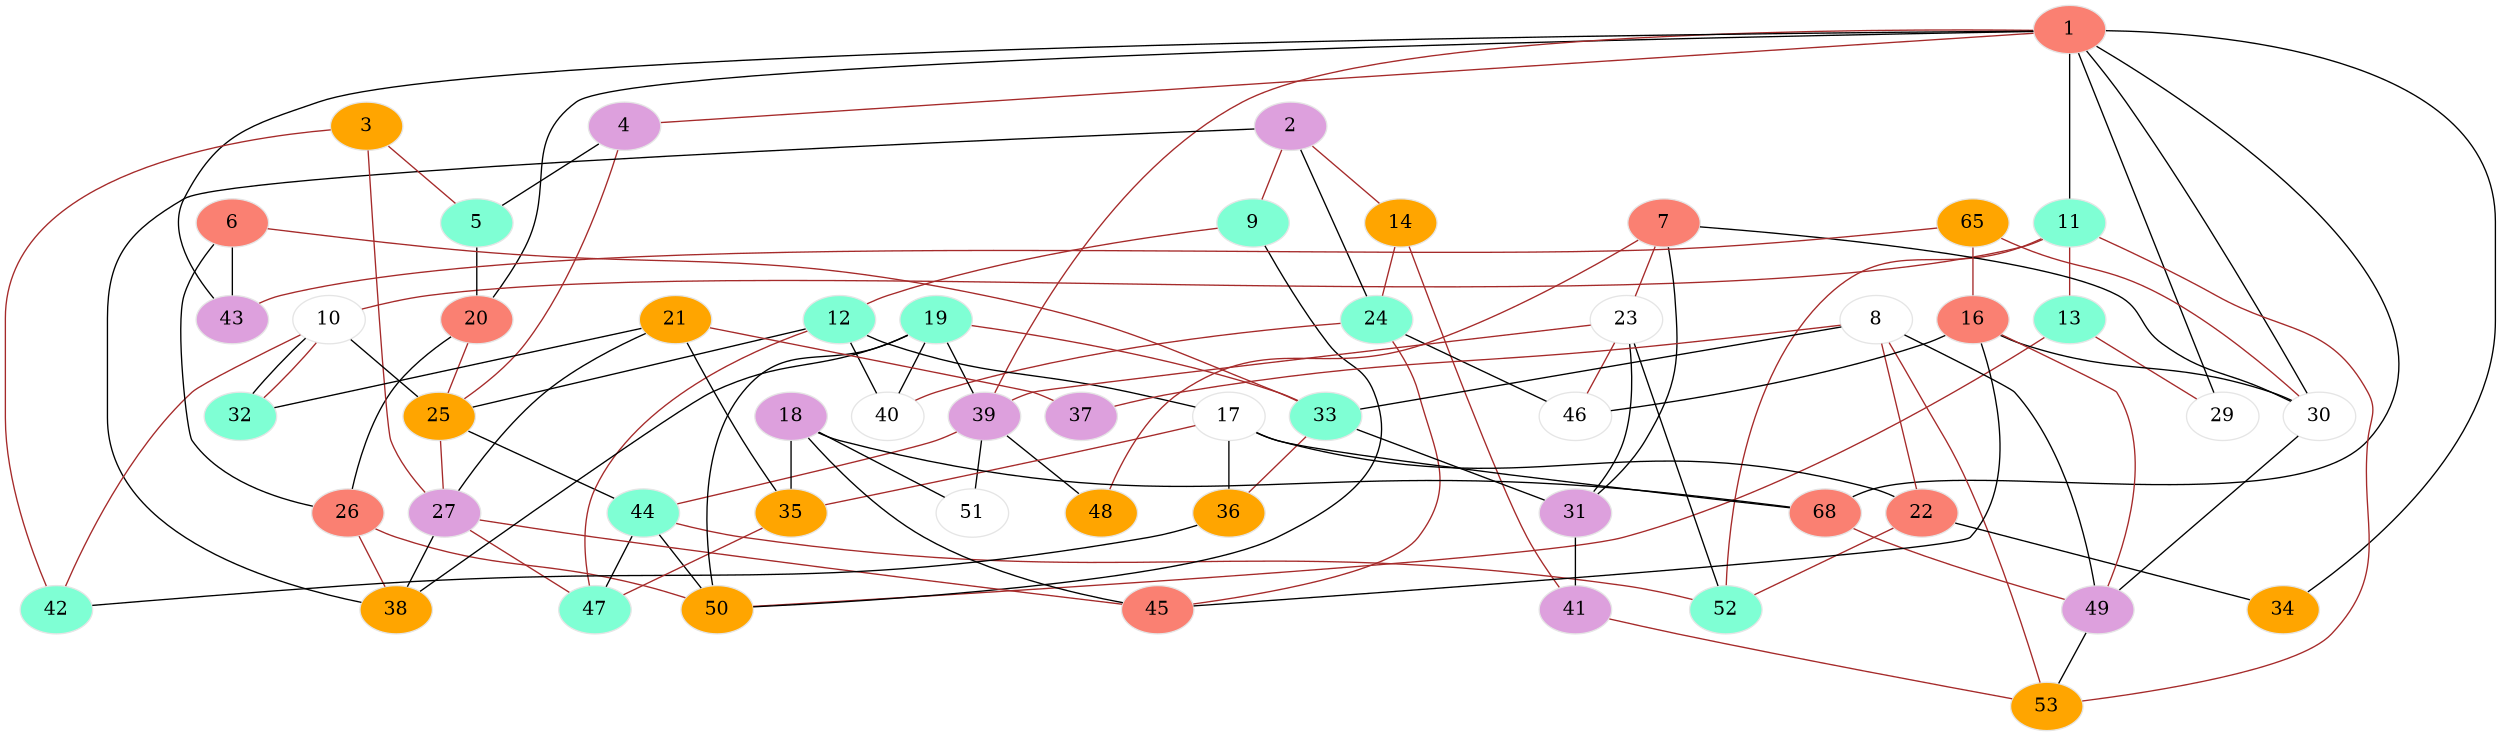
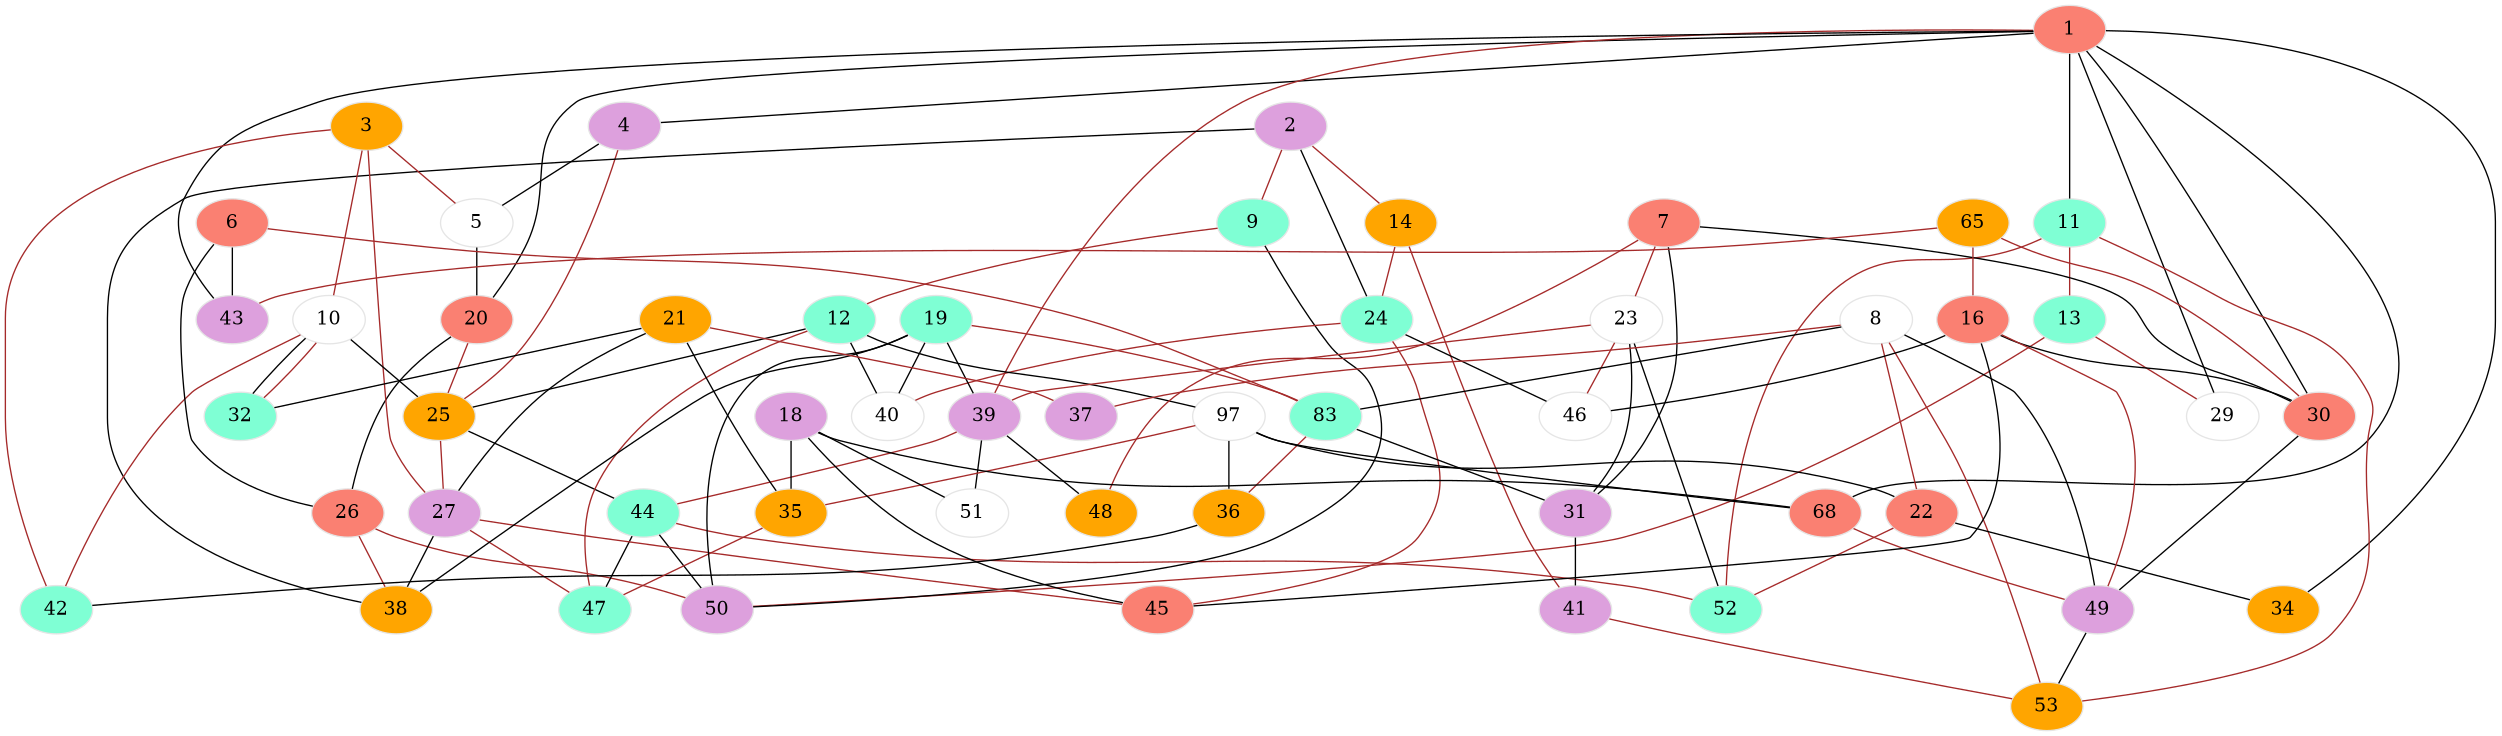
edge "1" -- "4": color brown -> black
node "5": fillcolor aquamarine -> white
edge "11" -- "10": now "3" -- "10"
node "17": label "17" -> "97"
node "33": label "33" -> "83"
node "30": fillcolor white -> salmon
node "50": fillcolor orange -> plum
